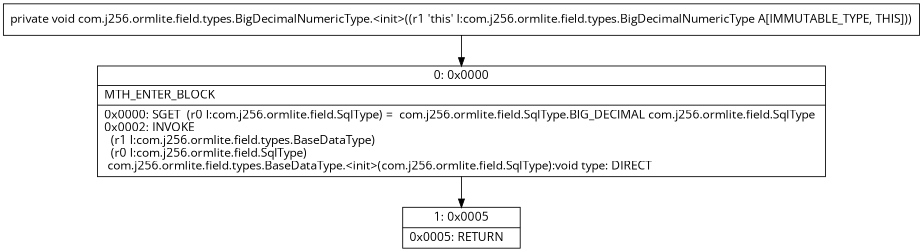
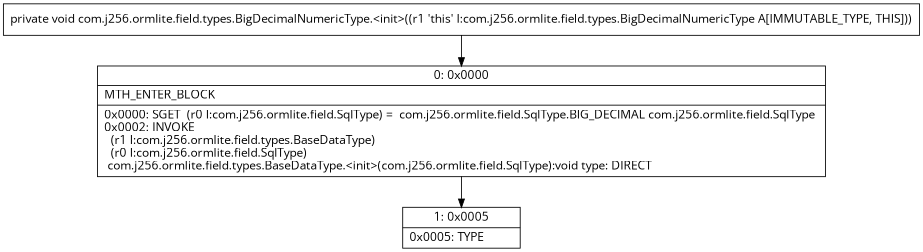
node "1: 0x0005": text "0x0005: RETURN" -> "0x0005: TYPE"
